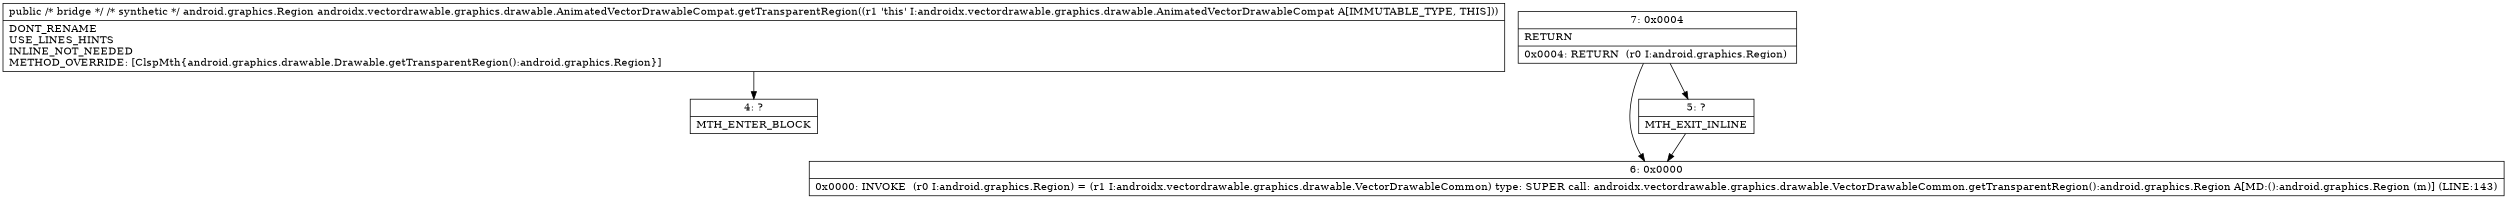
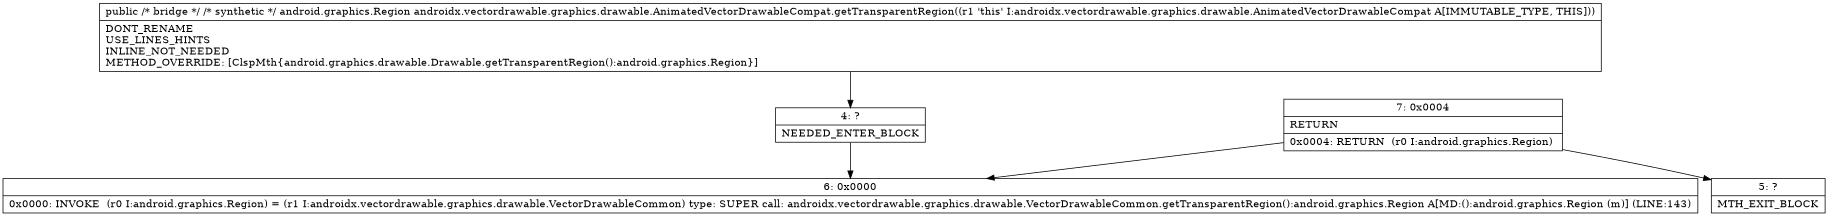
node "4: ?": text "MTH_ENTER_BLOCK" -> "NEEDED_ENTER_BLOCK"
node "5: ?": text "MTH_EXIT_INLINE" -> "MTH_EXIT_BLOCK"
edge "5: ?" -> "6: 0x0000": now "4: ?" -> "6: 0x0000"
